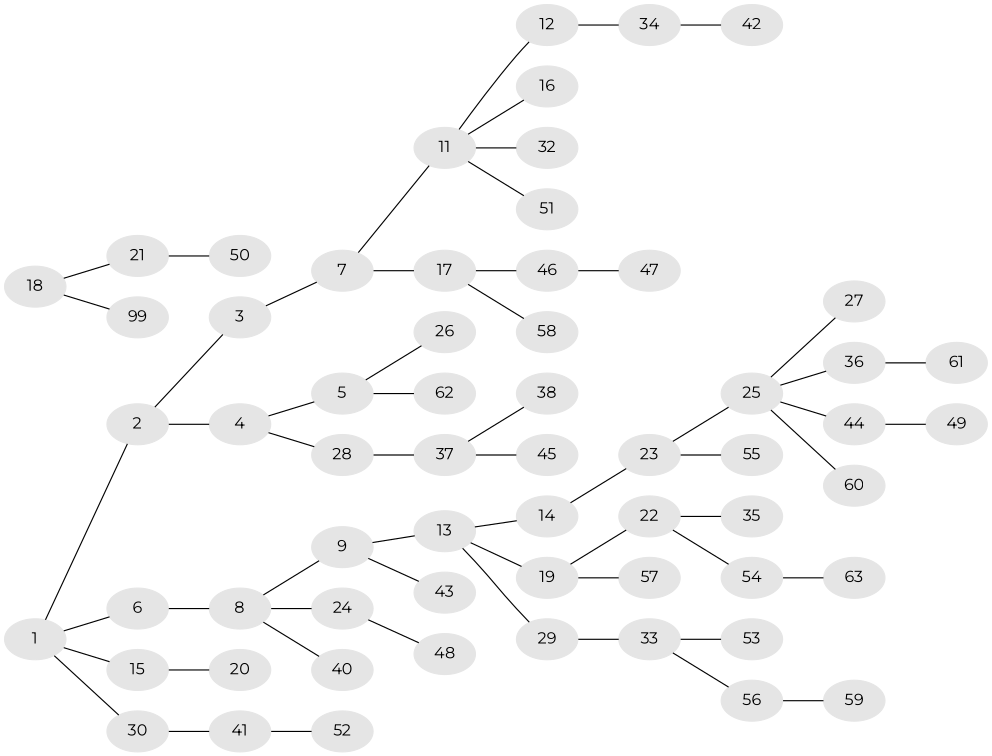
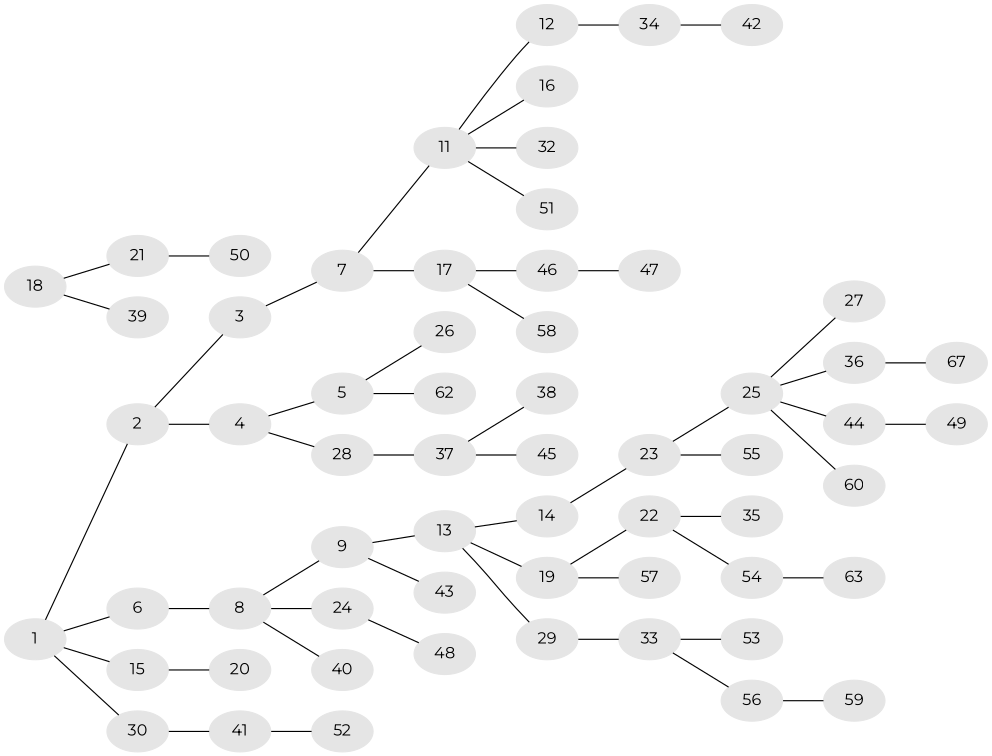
node "99": label "99" -> "39"
node "61": label "61" -> "67"
